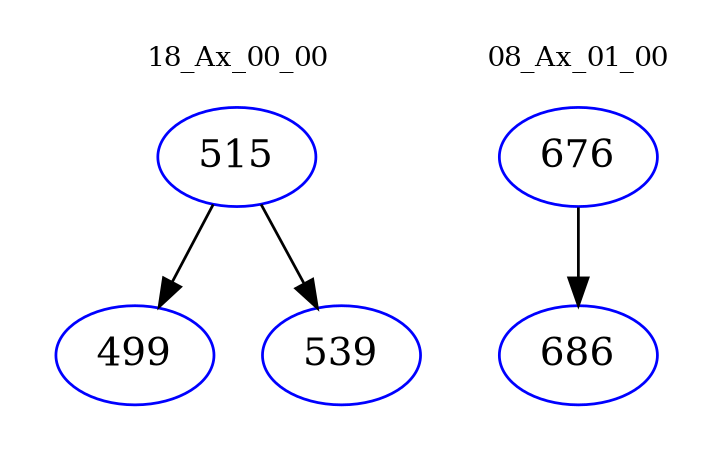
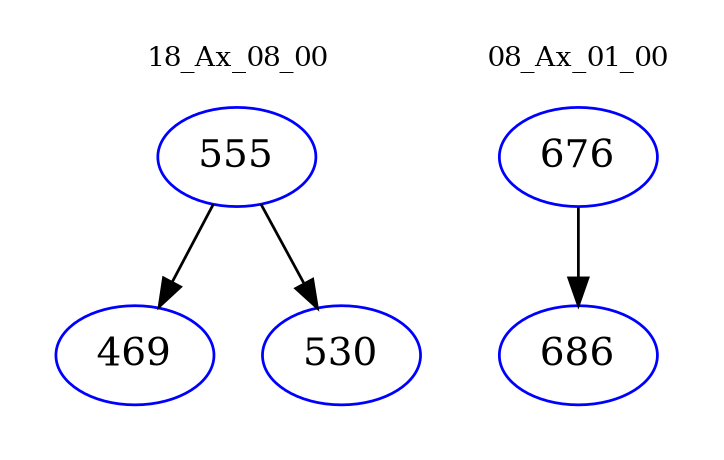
cluster "18_Ax_00_00": label "18_Ax_00_00" -> "18_Ax_08_00"
node "515": label "515" -> "555"
node "499": label "499" -> "469"
node "539": label "539" -> "530"
